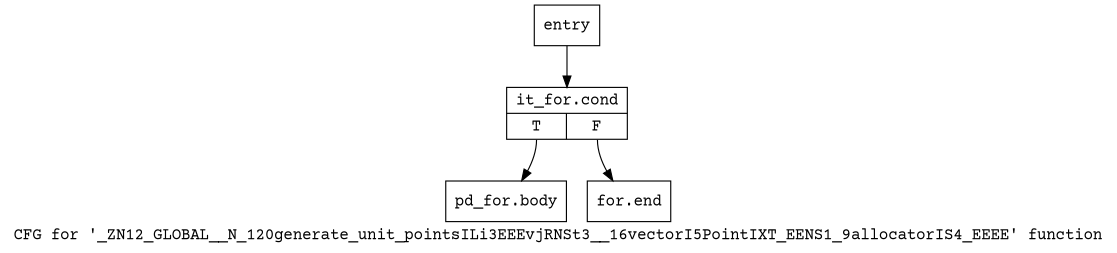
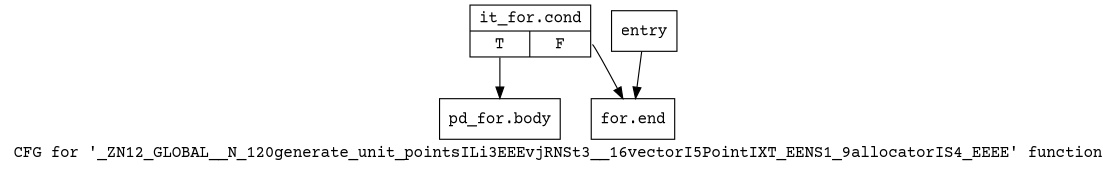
edge "entry" -> "it_for.cond": now "entry" -> "for.end"
